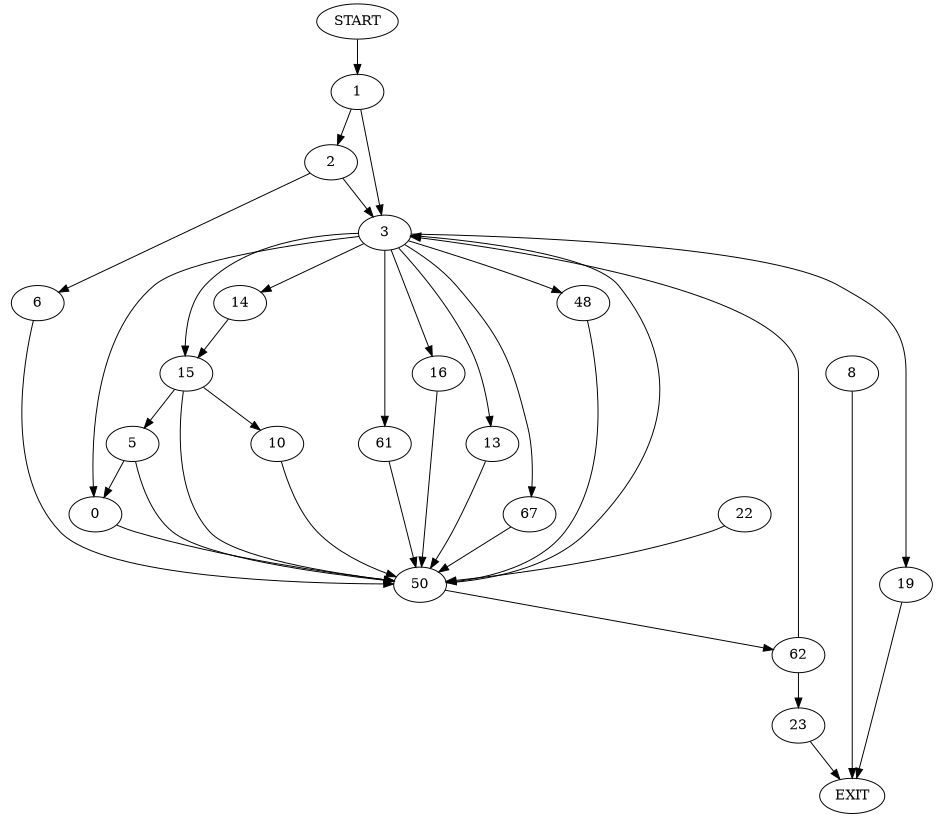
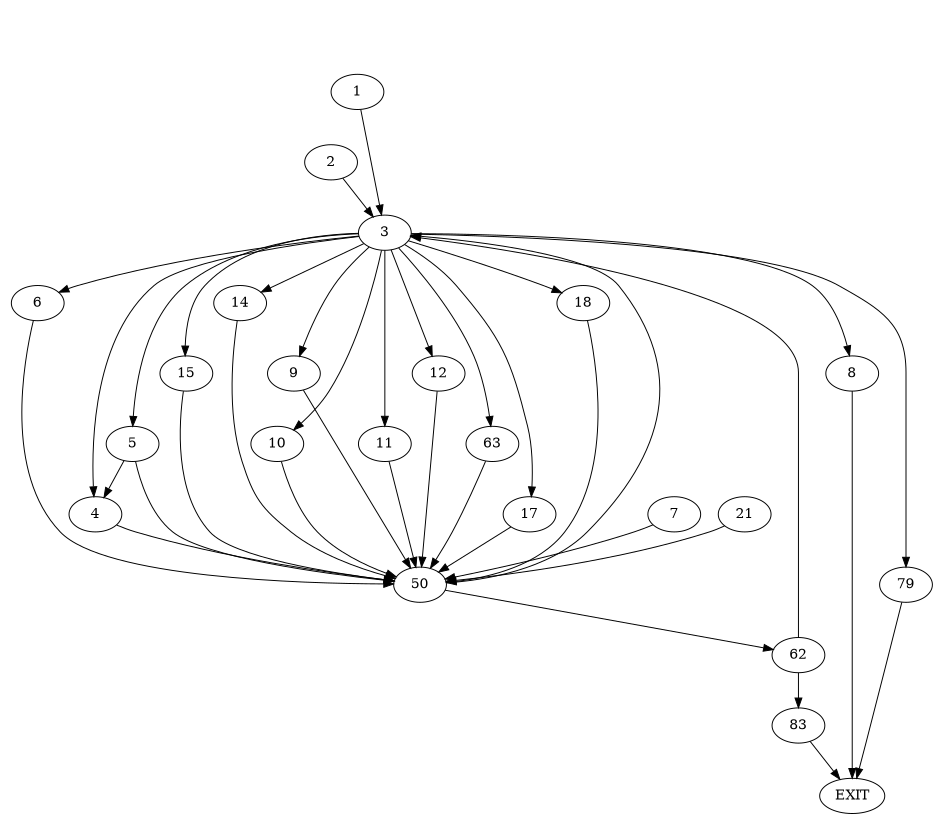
node "START": removed
edge "1" -> "2": removed
edge "2" -> "6": now "3" -> "6"
edge "3" -> "8": added
node "48": label "48" -> "18"
edge "14" -> "15": now "14" -> "50"
node "9": added
node "16": label "16" -> "12"
edge "15" -> "5": now "3" -> "5"
edge "15" -> "10": now "3" -> "10"
node "61": label "61" -> "11"
node "13": label "13" -> "63"
node "0": label "0" -> "4"
node "67": label "67" -> "17"
node "7": added
node "22": label "22" -> "21"
node "19": label "19" -> "79"
node "23": label "23" -> "83"
